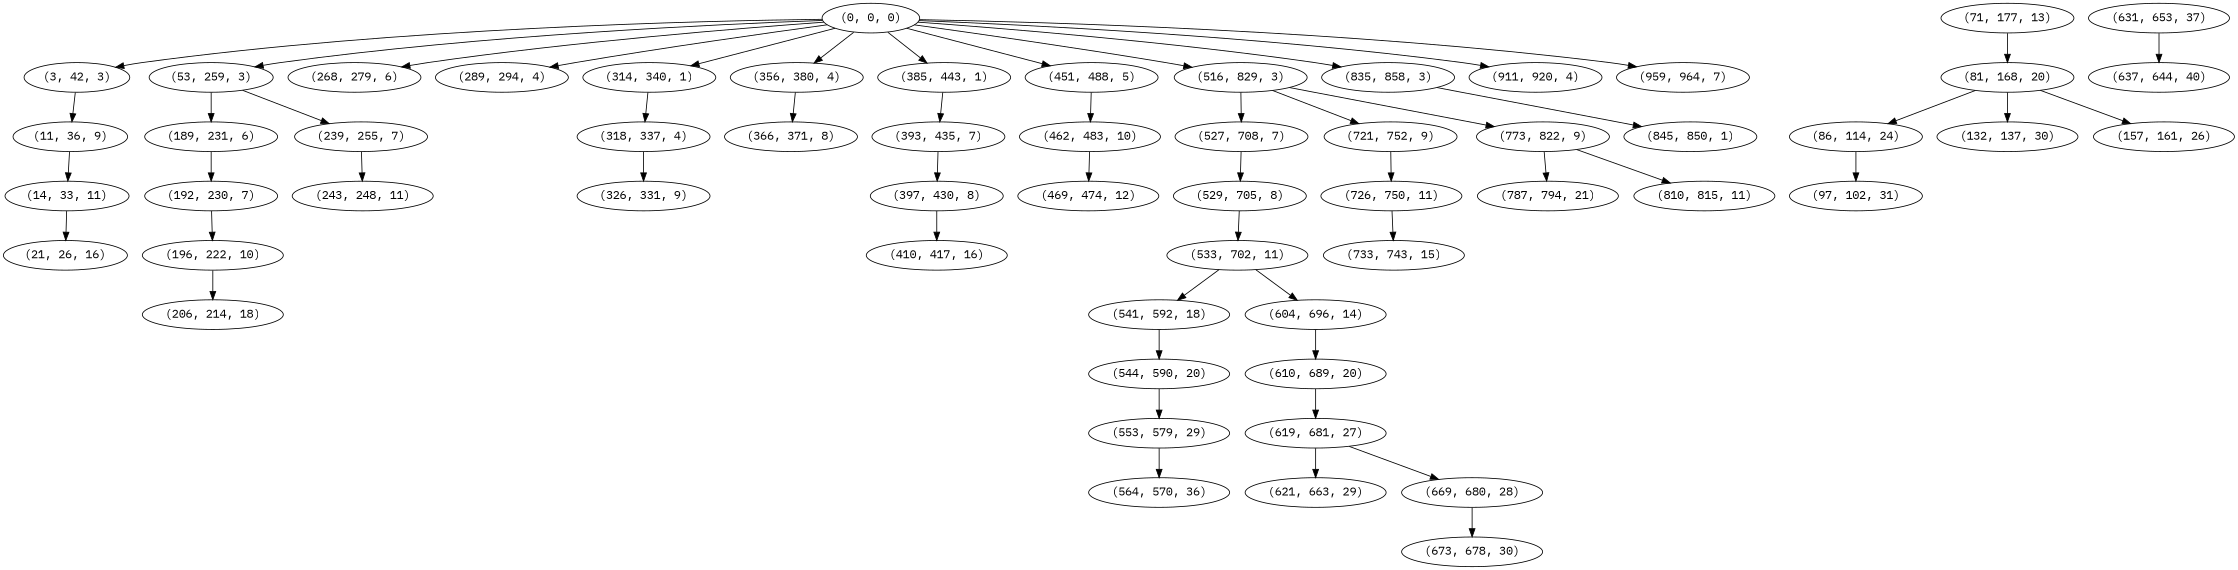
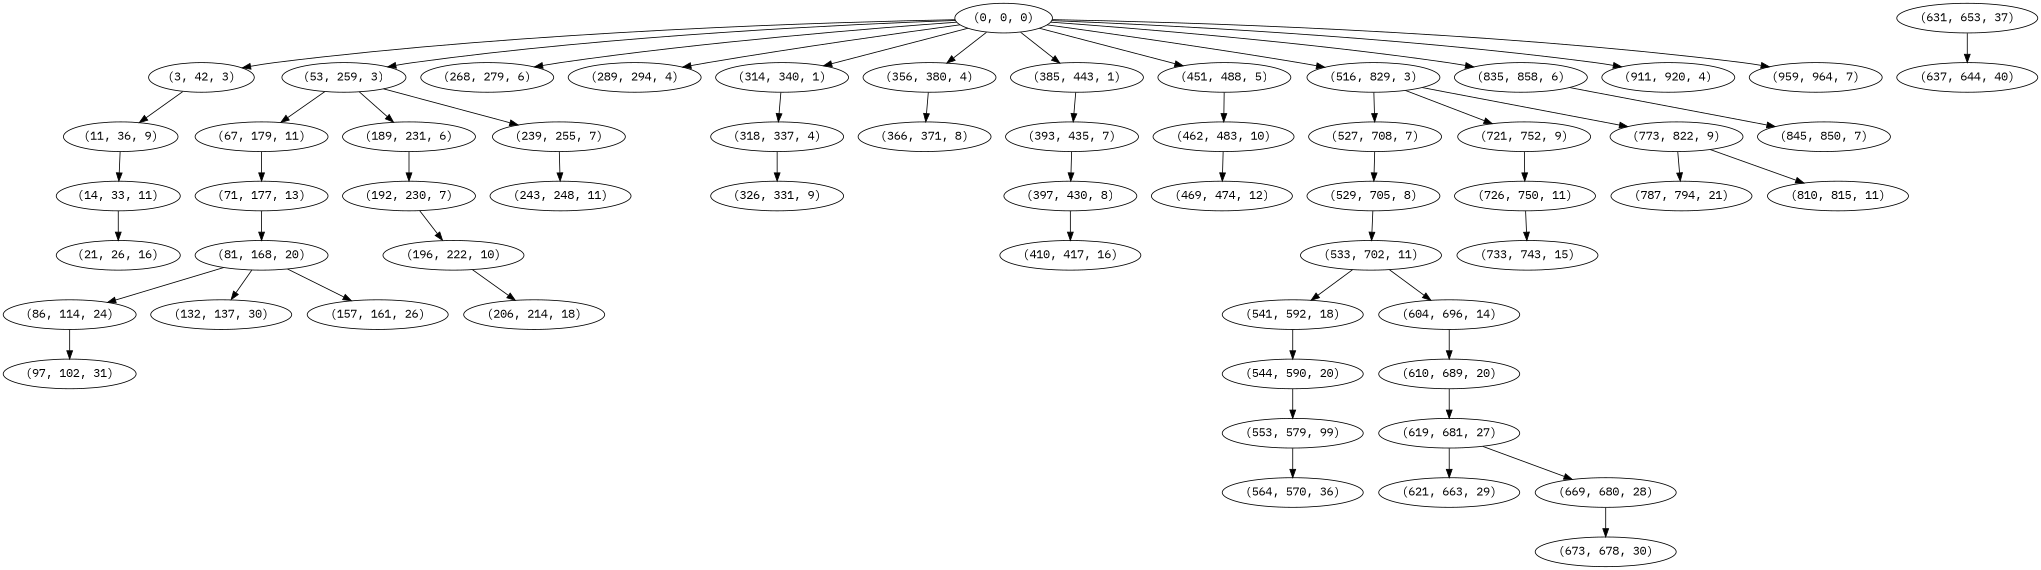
node "(835, 858, 3)": label "(835, 858, 3)" -> "(835, 858, 6)"
node "(67, 179, 11)": added
node "(845, 850, 1)": label "(845, 850, 1)" -> "(845, 850, 7)"
node "(553, 579, 29)": label "(553, 579, 29)" -> "(553, 579, 99)"
